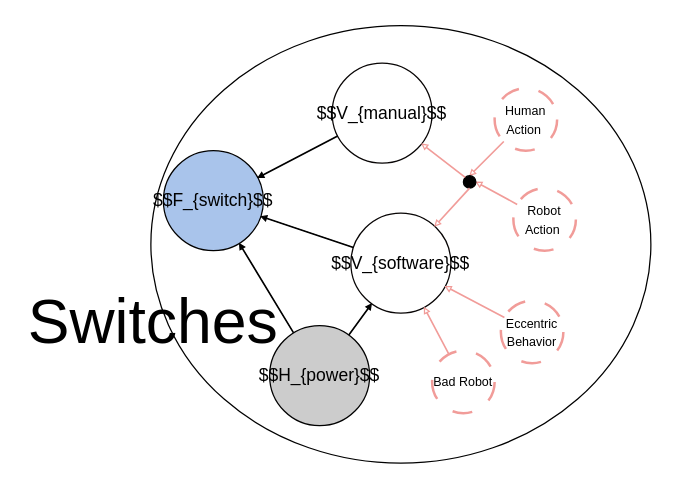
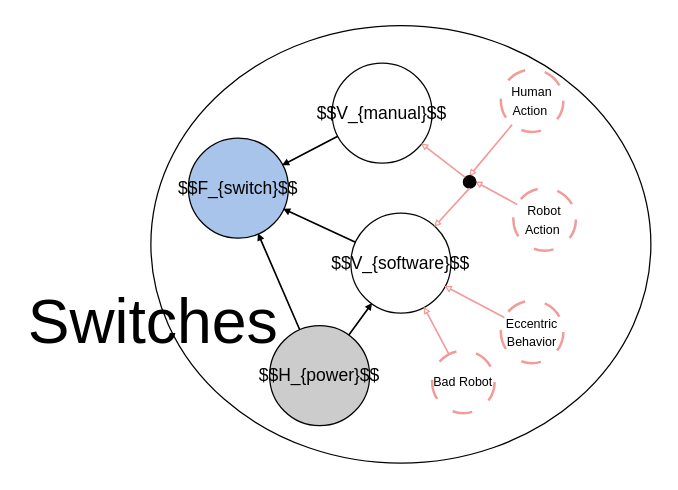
node "Human Action": moved (526, 119) -> (532, 101)
node "$$F_{switch}$$": moved (213, 201) -> (238, 188)
